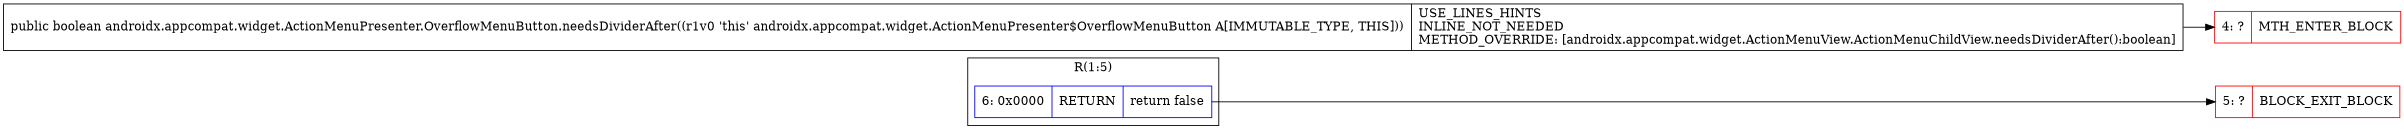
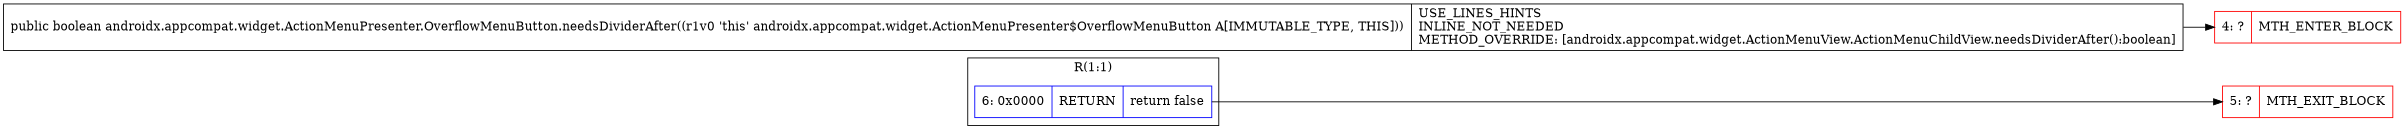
cluster "R(1:5)": label "R(1:5)" -> "R(1:1)"
node "5: ?": text "BLOCK_EXIT_BLOCK" -> "MTH_EXIT_BLOCK"
